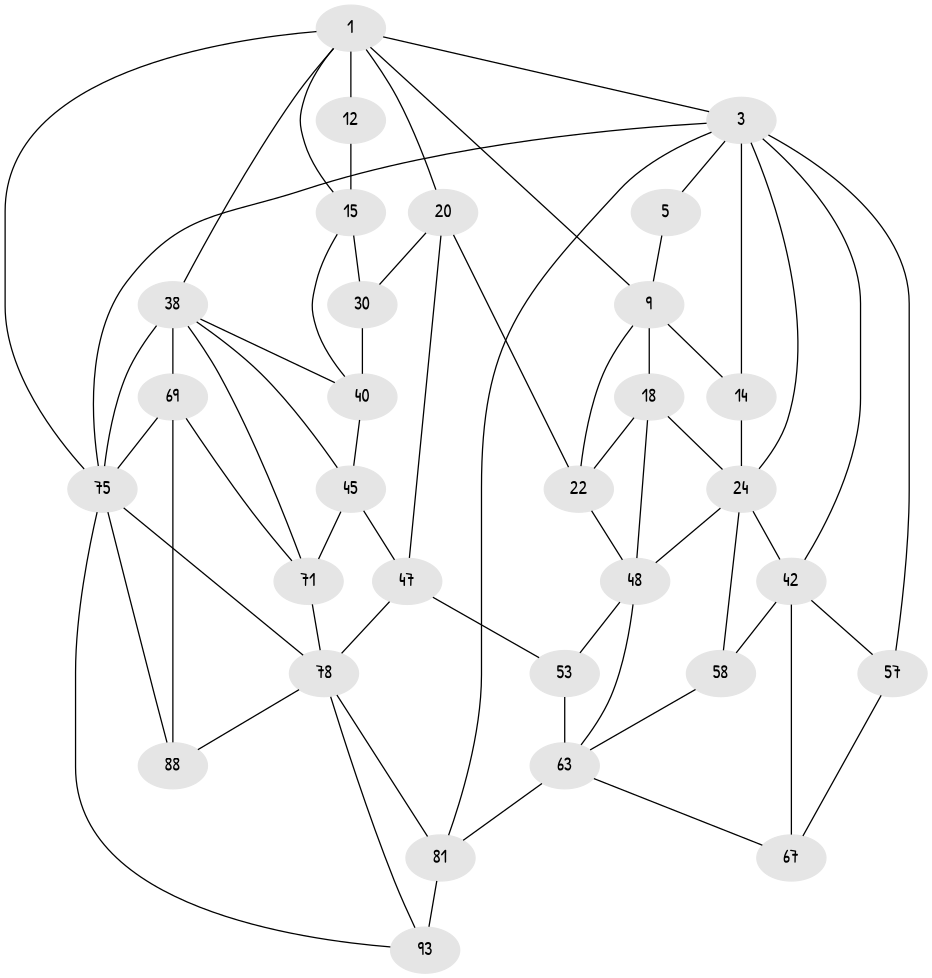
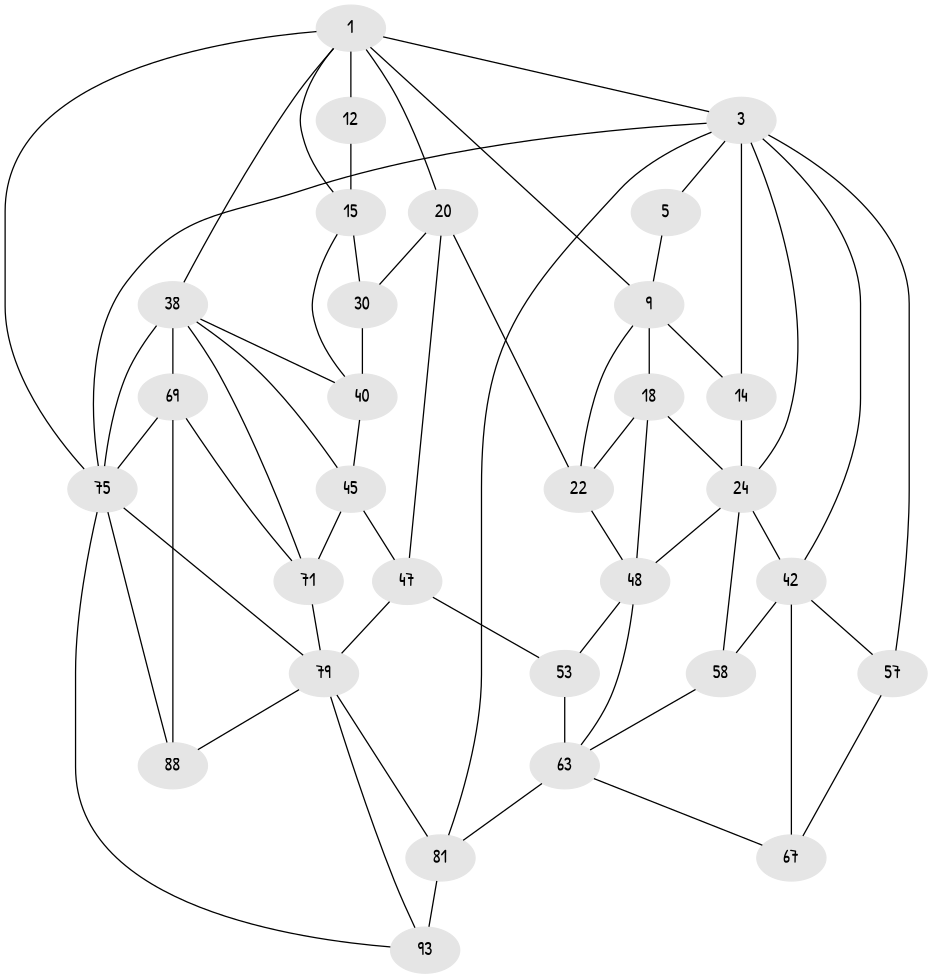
node "78": label "78" -> "79"
